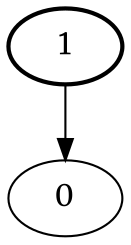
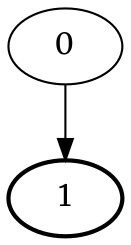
edge "1" -> "0": reversed
